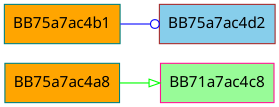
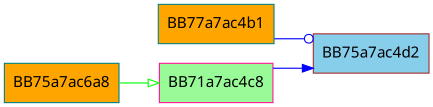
node "BB75a7ac4b1": label "BB75a7ac4b1" -> "BB77a7ac4b1"
edge "BB71a7ac4c8" -> "BB75a7ac4d2": added
node "BB75a7ac4a8": label "BB75a7ac4a8" -> "BB75a7ac6a8"
